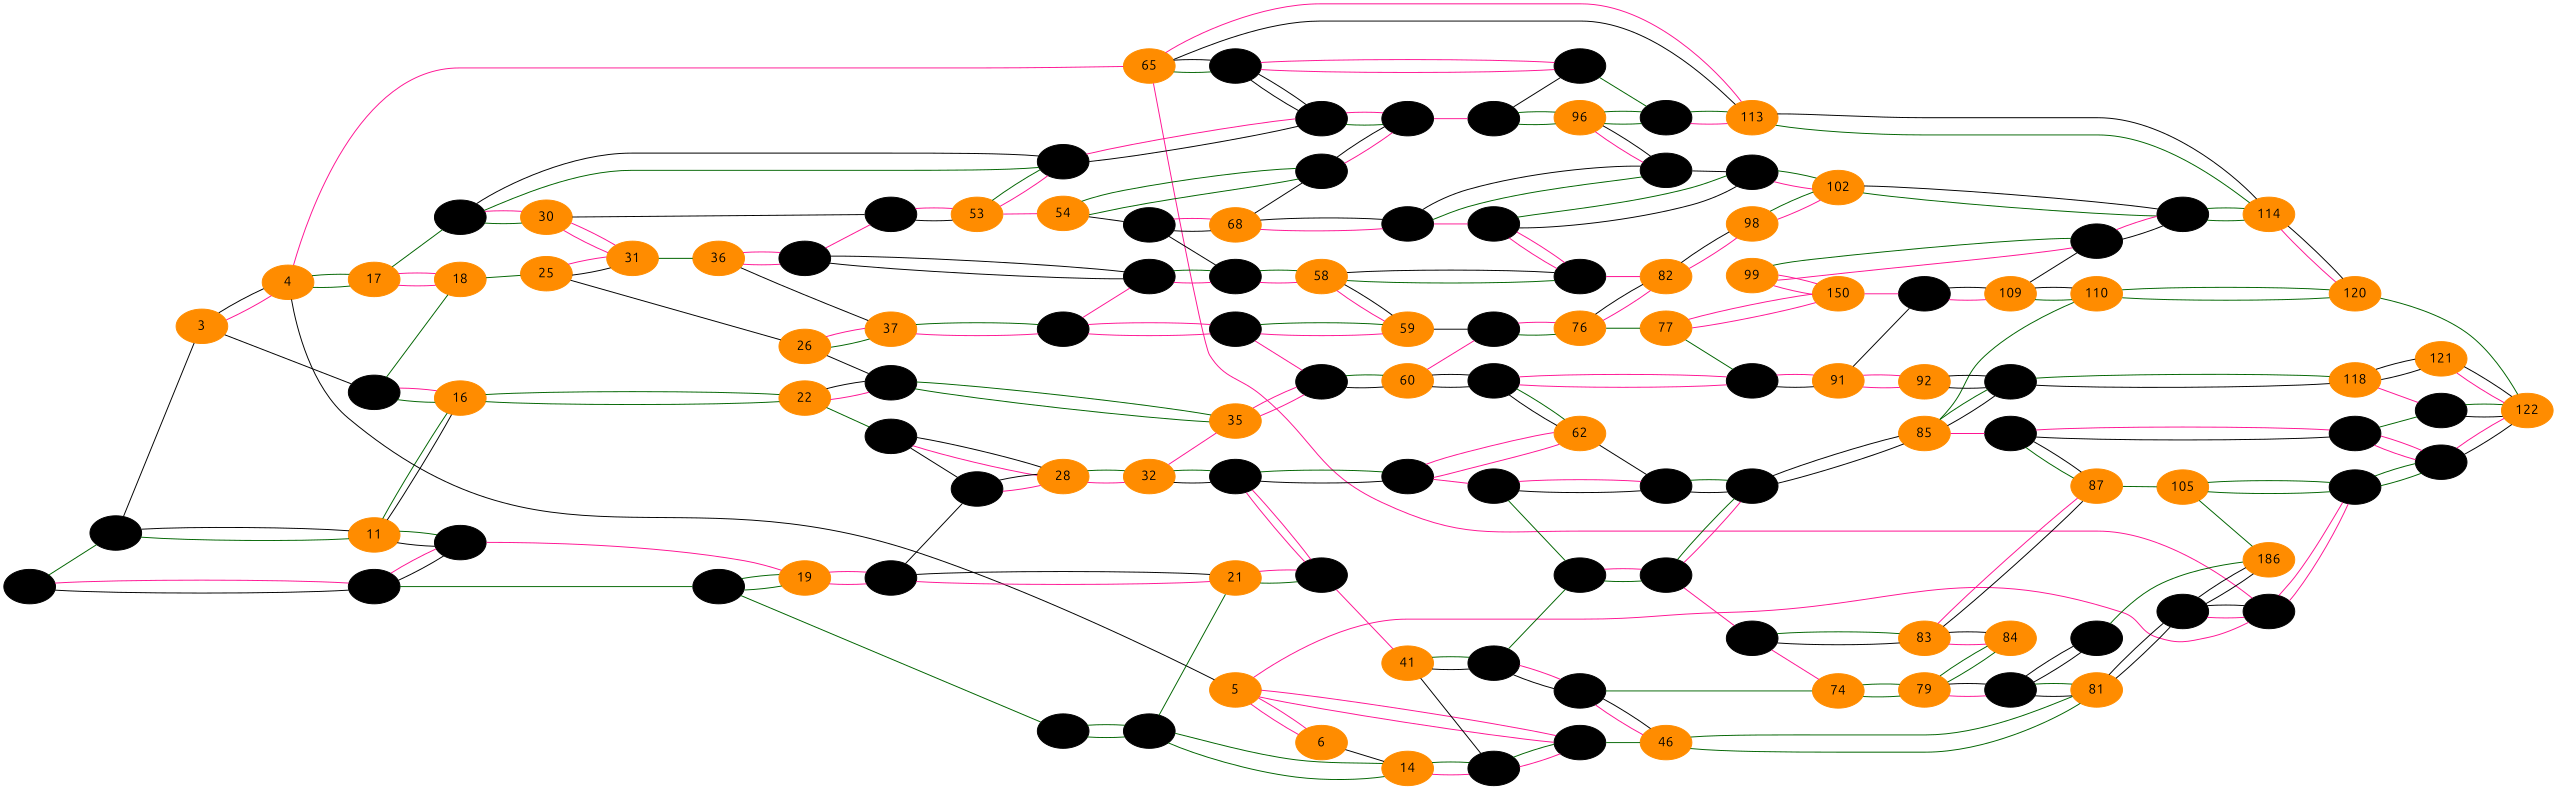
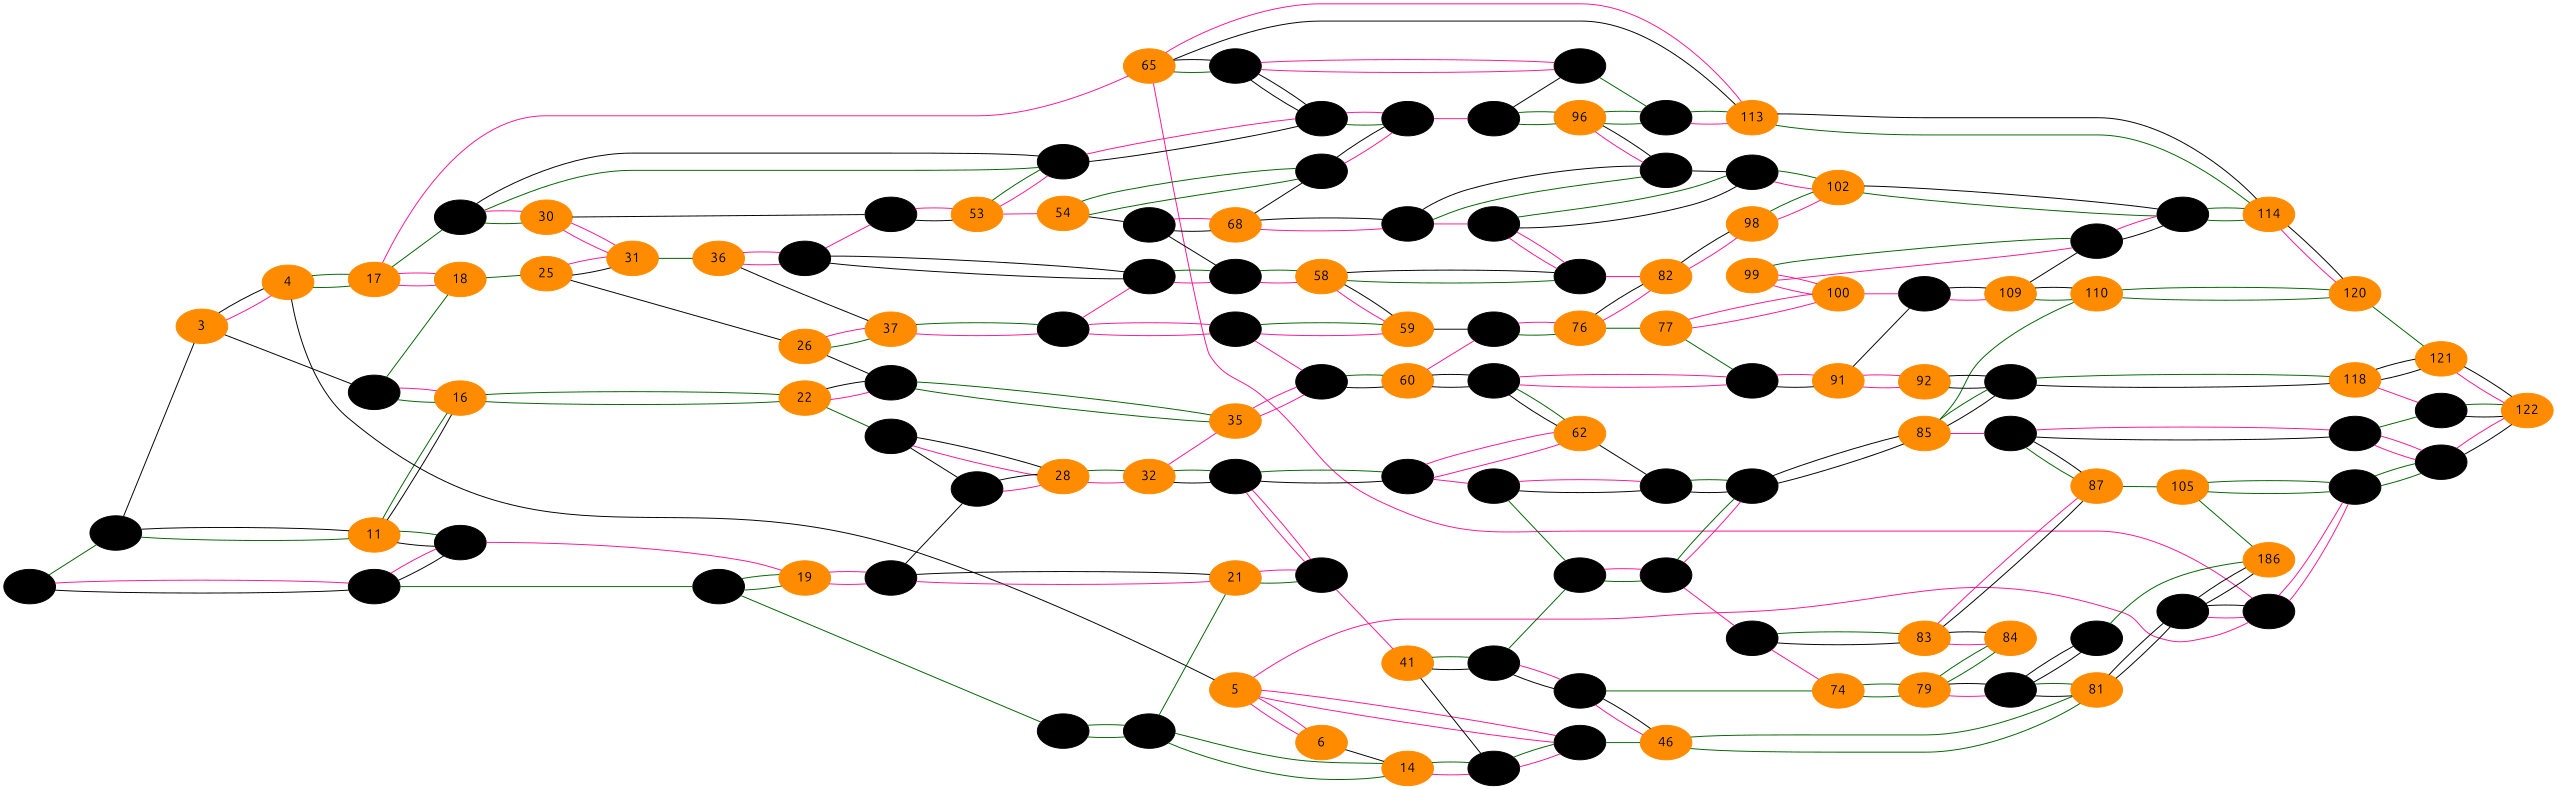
edge "65" -- "4": now "65" -- "17"
node "150": label "150" -> "100"
edge "120" -- "122": now "120" -- "121"
